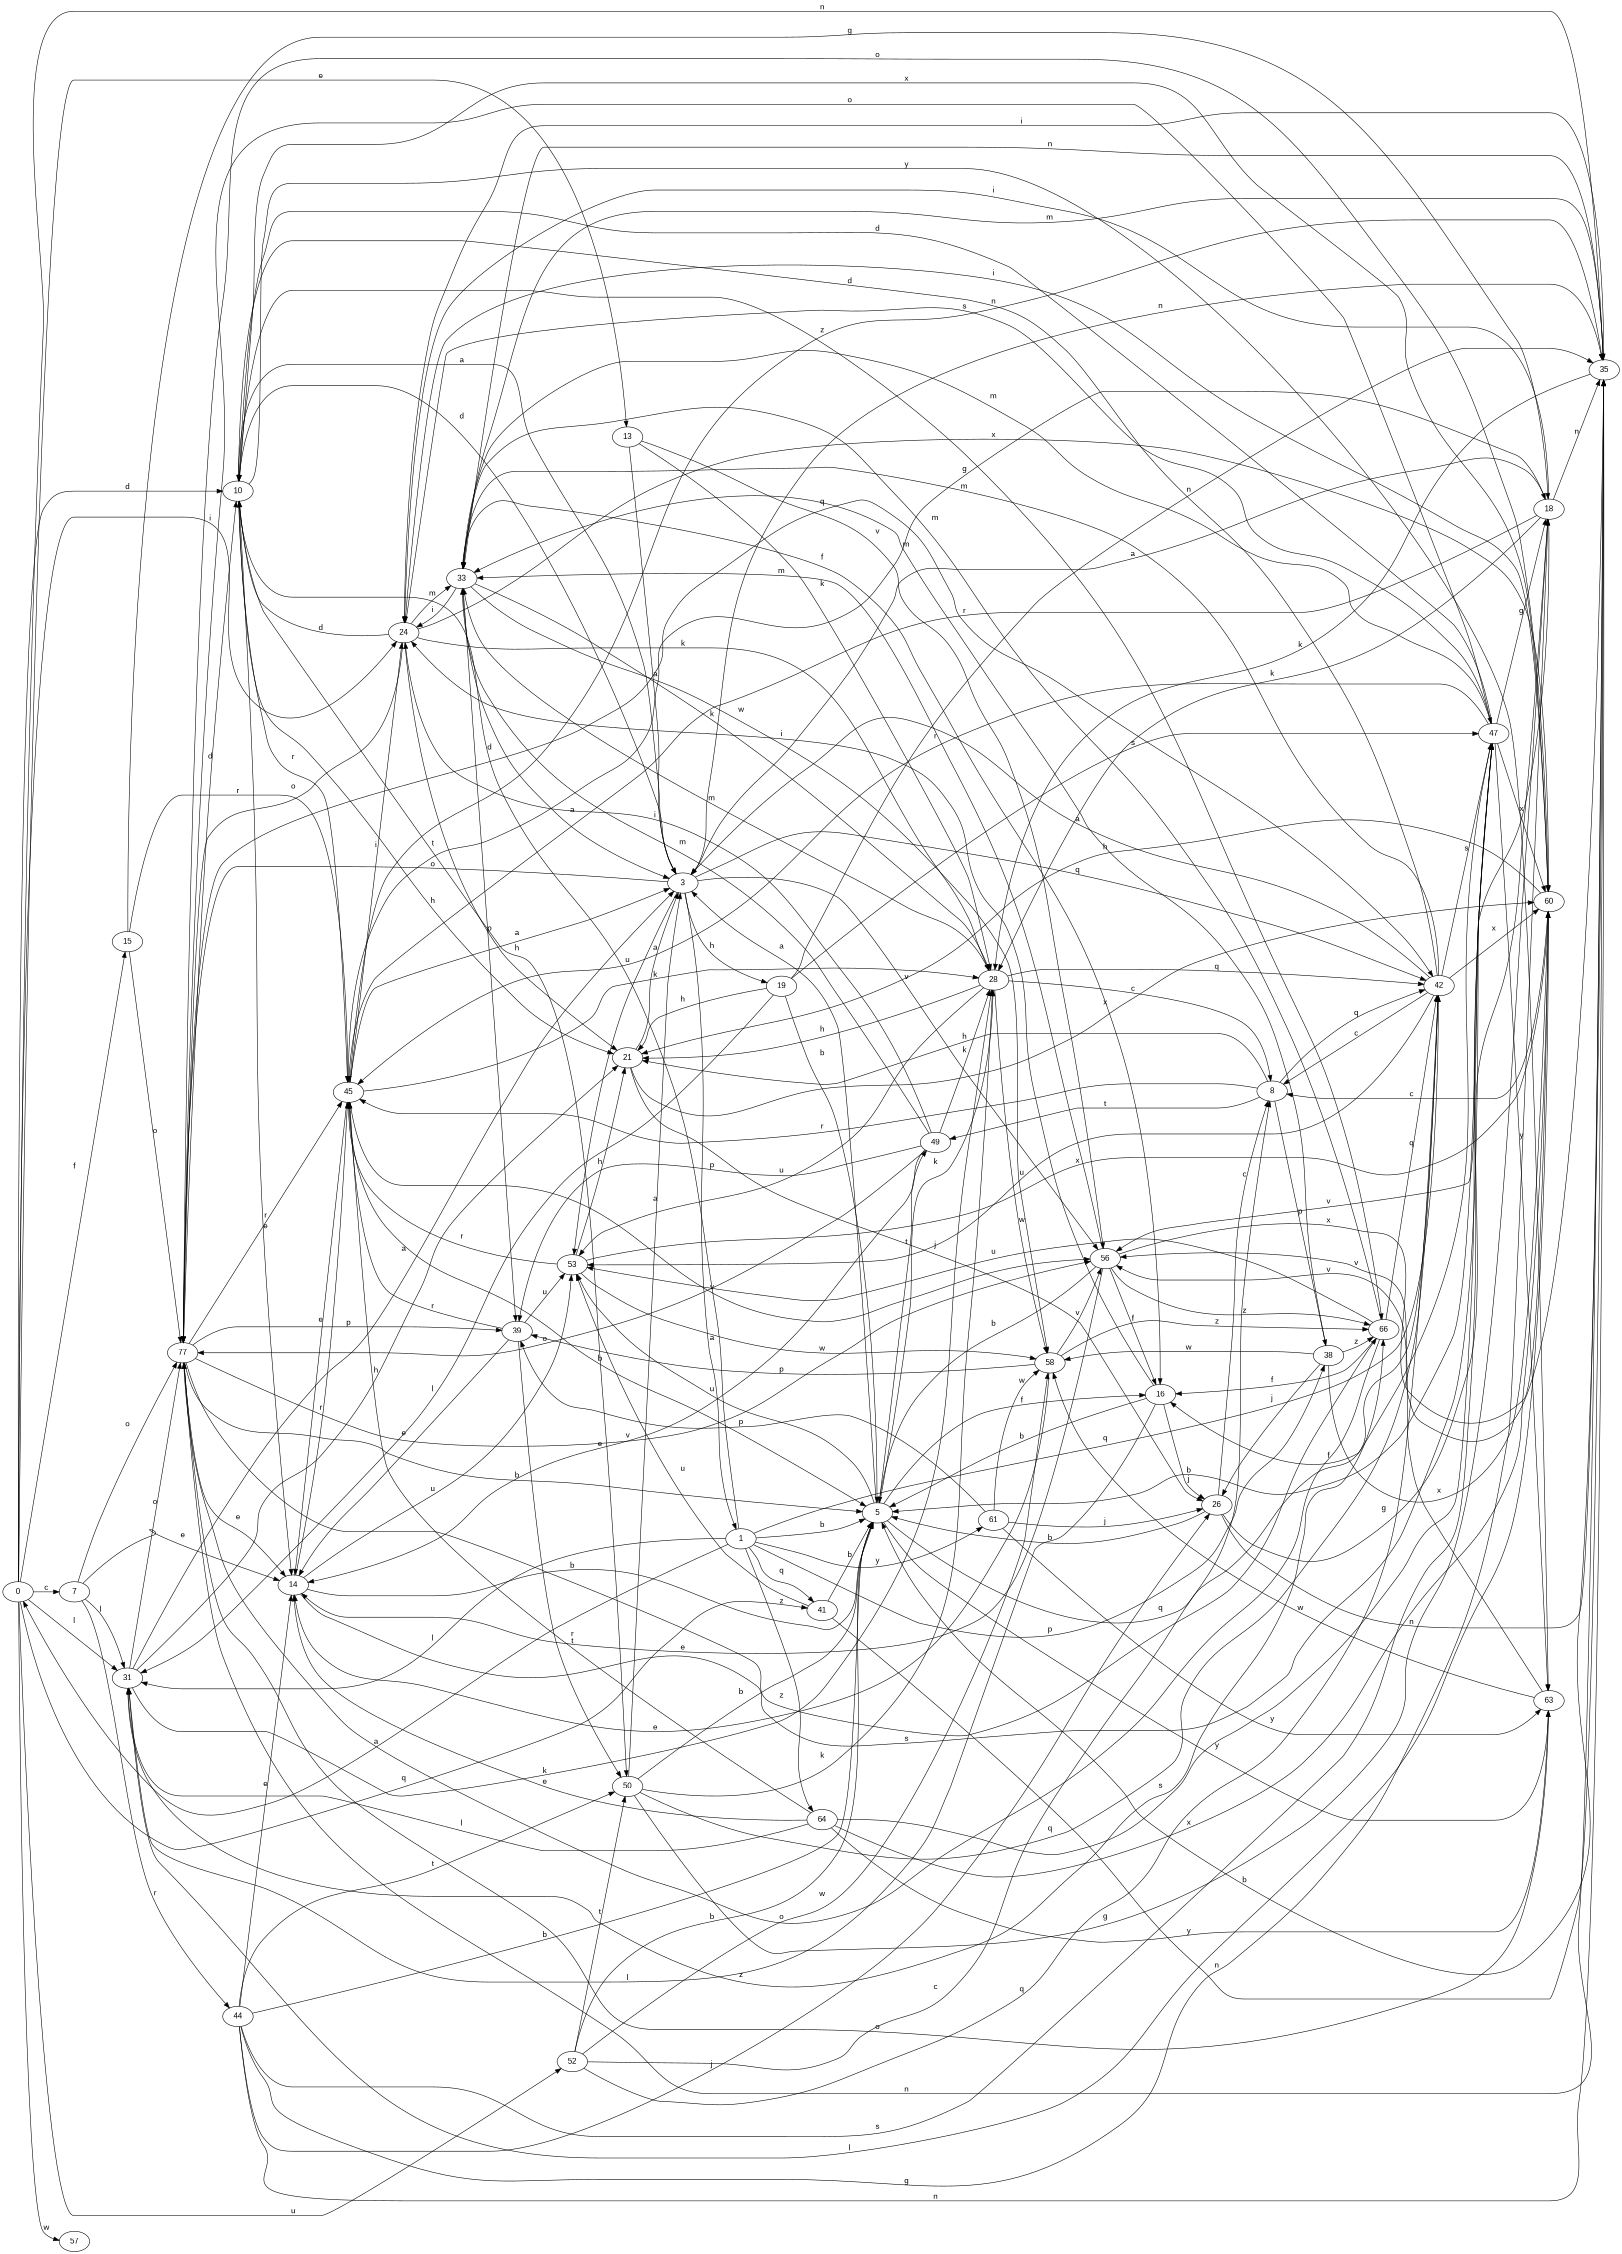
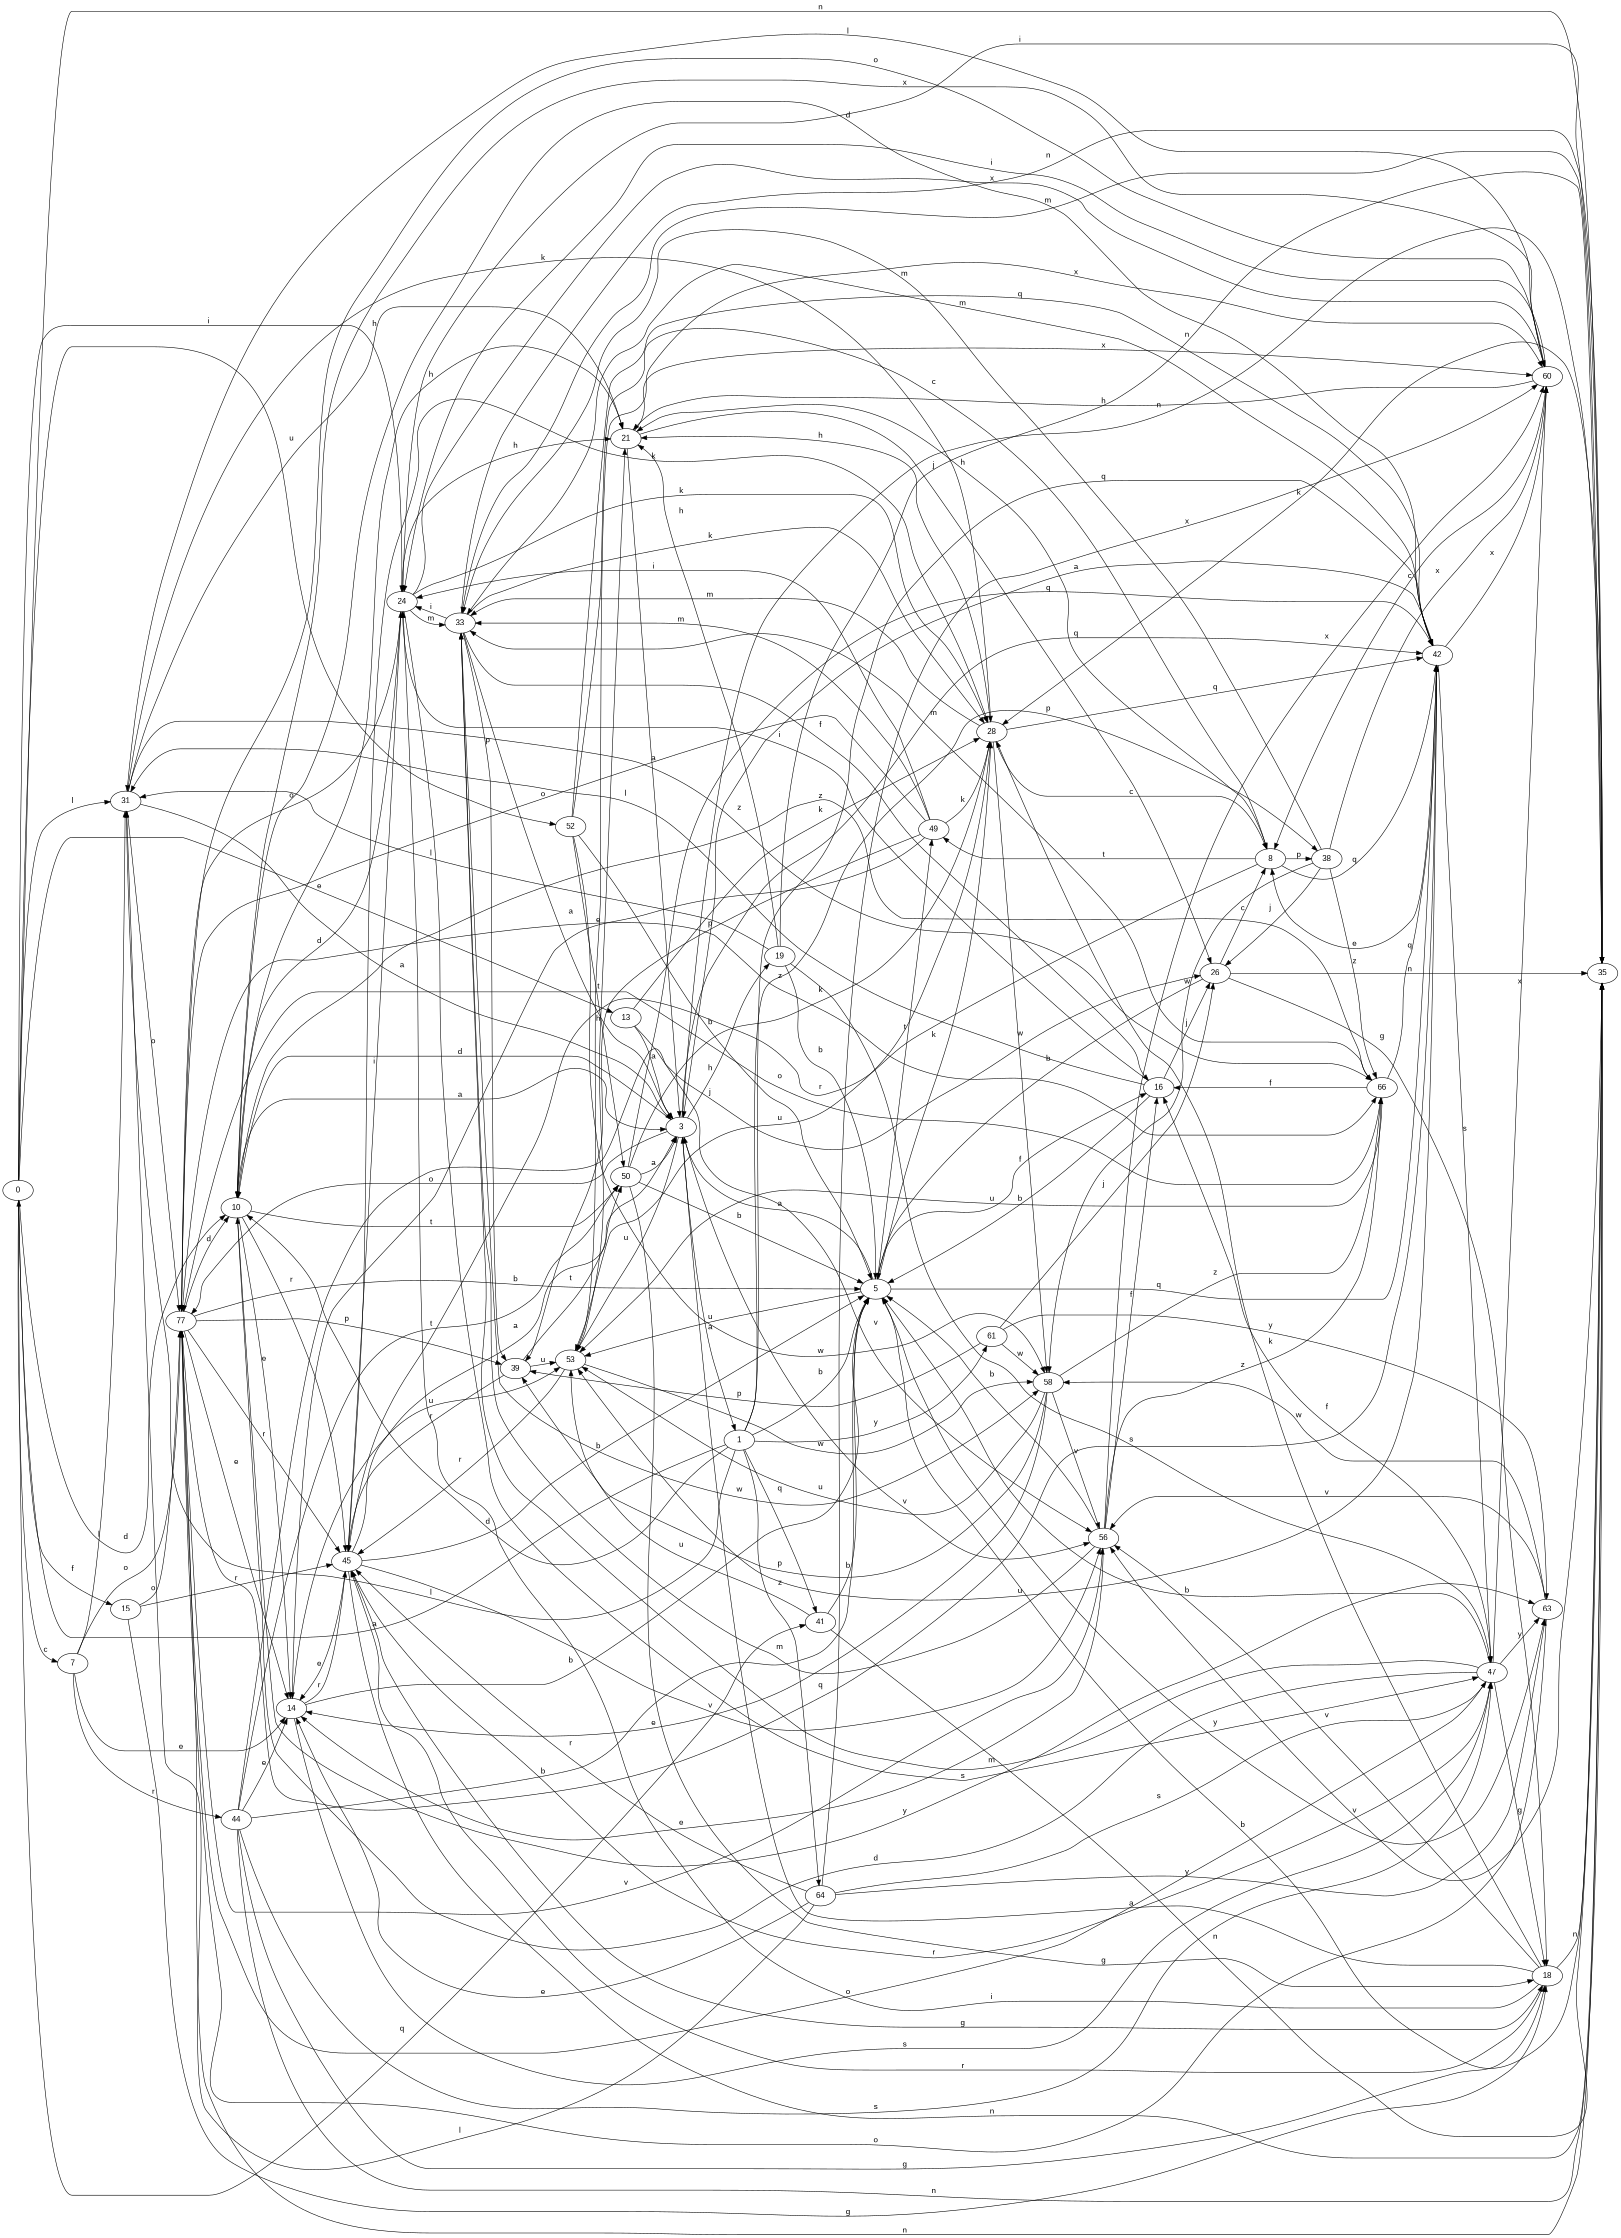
edge "42" -> "8": label "c" -> "e"
edge "39" -> "14": removed, label "e"
edge "58" -> "53": added, label "u"
node "57": removed
